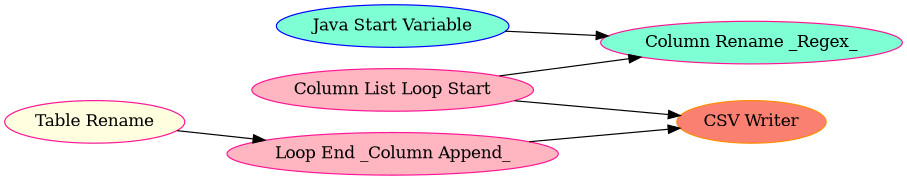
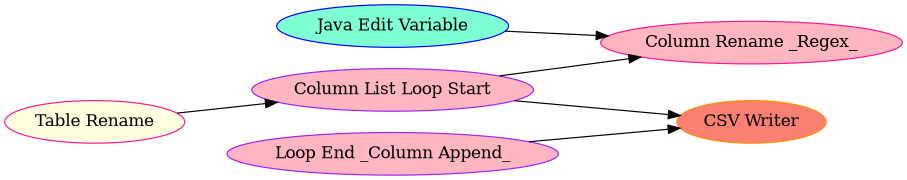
node "Java Start Variable": label "Java Start Variable" -> "Java Edit Variable"
node "Column Rename _Regex_": fillcolor aquamarine -> lightpink
node "Column List Loop Start": color deeppink -> purple
edge "Table Rename" -> "Loop End _Column Append_": now "Table Rename" -> "Column List Loop Start"
node "Loop End _Column Append_": color deeppink -> purple
